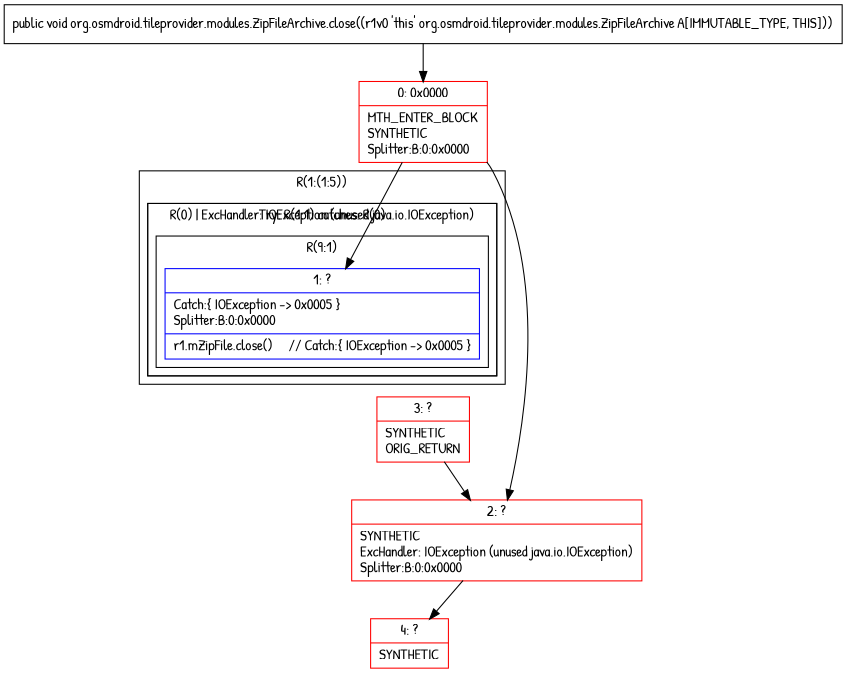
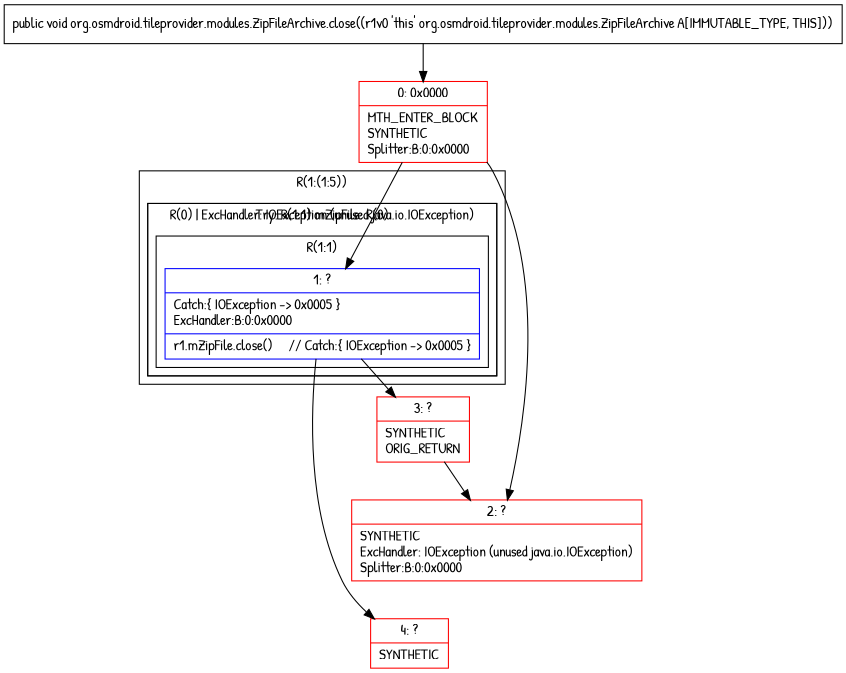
cluster "Try: R(1:1) catches: R(0)": label "Try: R(1:1) catches: R(0)" -> "Try: R(1:1) mZipFile: R(0)"
cluster "R(9:1)": label "R(9:1)" -> "R(1:1)"
node "1: ?": text "Splitter:B:0:0x0000" -> "ExcHandler:B:0:0x0000"
edge "1: ?" -> "3: ?": added
edge "2: ?" -> "4: ?": now "1: ?" -> "4: ?"
